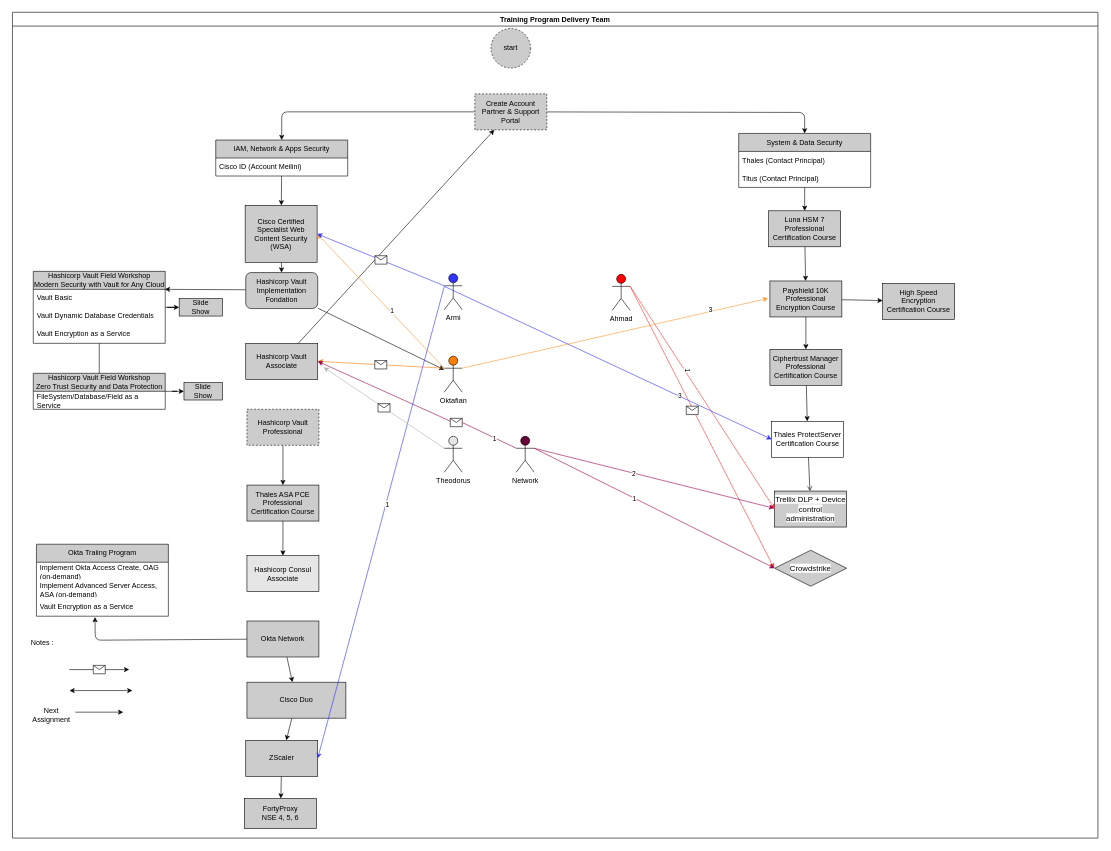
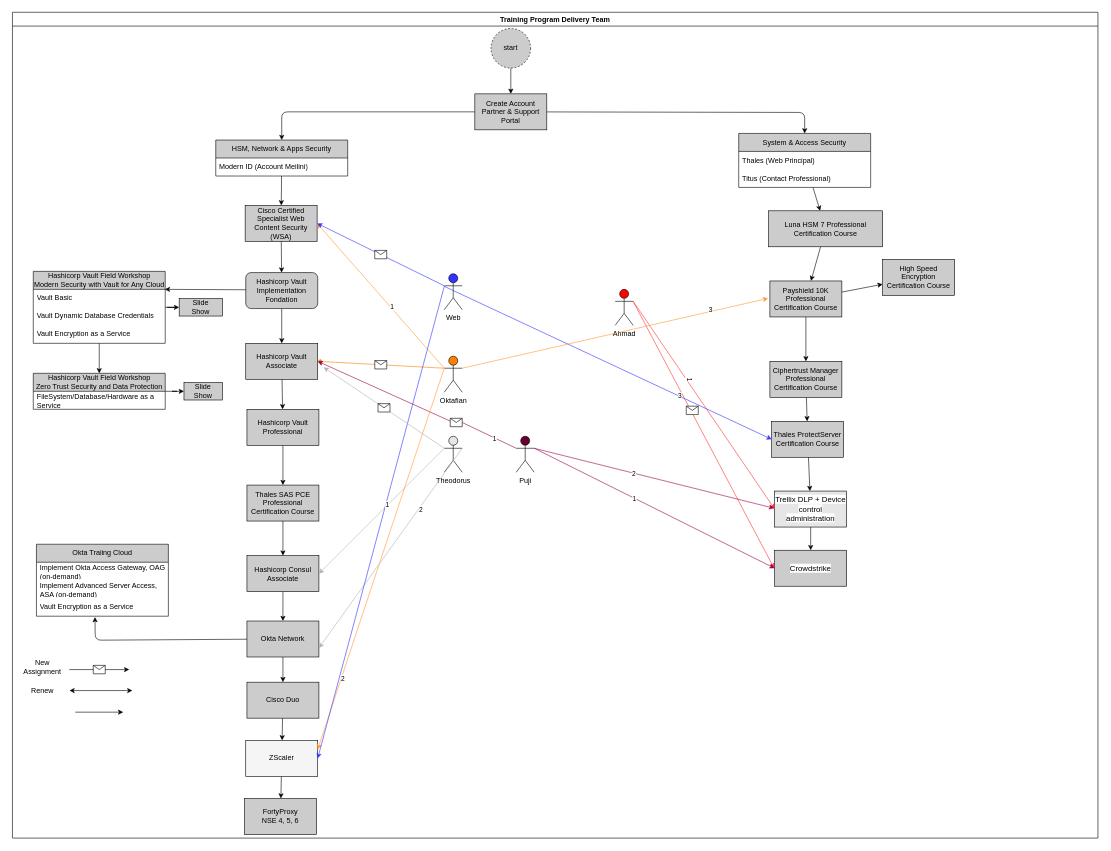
edge "start" -> "Create Account Partner & Support Portal": added
node "Create Account Partner & Support Portal": style dashed -> solid
node "System & Data Security": label "System & Data Security" -> "System & Access Security"
node "IAM, Network & Apps Security": label "IAM, Network & Apps Security" -> "HSM, Network & Apps Security"
node "Thales (Contact Principal)": label "Thales (Contact Principal)" -> "Thales (Web Principal)"
node "Cisco ID (Account Meilini)": label "Cisco ID (Account Meilini)" -> "Modern ID (Account Meilini)"
node "Titus (Contact Principal)": label "Titus (Contact Principal)" -> "Titus (Contact Professional)"
node "Luna HSM 7 Professional Certification Course": size 72x36 -> 114x36
node "Cisco Certified Specialist Web Content Security (WSA)": size 72x57 -> 72x36
node "Ahmad": moved (621, 293) -> (624, 308)
node "Payshield 10K Professional Encryption Course": label "Payshield 10K Professional Encryption Course" -> "Payshield 10K Professional Certification Course"
node "High Speed Encryption Certification Course": moved (919, 302) -> (919, 278)
node "Armi": label "Armi" -> "Web"
edge "Hashicorp Vault Associate" -> "Create Account Partner & Support Portal": now "Hashicorp Vault Associate" -> "Hashicorp Vault Professional"
edge "Hashicorp Vault Implementation Fondation" -> "Oktafian": now "Hashicorp Vault Implementation Fondation" -> "Hashicorp Vault Associate"
edge "Oktafian" -> "Hashicorp Vault Associate": arrowhead classic -> diamond
node "Ciphertrust Manager Professional Certification Course": moved (806, 368) -> (806, 380)
edge "Hashicorp Vault Field Workshop Modern Security with Vault for Any Cloud" -- "Hashicorp Vault Field Workshop Zero Trust Security and Data Protection": arrowhead none -> classic
node "FileSystem/Database/Field as a Service": label "FileSystem/Database/Field as a Service" -> "FileSystem/Database/Hardware as a Service"
node "Hashicorp Vault Professional": style dashed -> solid
node "Thales ProtectServer Certification Course": fillcolor #ffffff -> #cccccc
node "Network": label "Network" -> "Puji"
edge "Theodorus" -> "Hashicorp Consul Associate": added
edge "Thales ProtectServer Certification Course" -> "Trellix DLP + Device control administration": arrowhead open -> classic
node "Thales ASA PCE Professional Certification Course": label "Thales ASA PCE Professional Certification Course" -> "Thales SAS PCE Professional Certification Course"
edge "Theodorus" -> "Okta Network": added, label "2"
node "Trellix DLP + Device control administration": fillcolor #cccccc -> #e6e6e6
edge "Trellix DLP + Device control administration" -> "Crowdstrike": added
node "Okta Traiing Program": label "Okta Traiing Program" -> "Okta Traiing Cloud"
node "Crowdstrike": shape diamond -> rectangle
node "Implement Okta Access Create, OAG (on-demand)": label "Implement Okta Access Create, OAG (on-demand)" -> "Implement Okta Access Gateway, OAG (on-demand)"
node "Hashicorp Consul Associate": fillcolor #e6e6e6 -> #cccccc
edge "Hashicorp Consul Associate" -> "Okta Network": added
edge "Oktafian" -> "ZScaler": added, label "2"
node "Notes :": removed
node "New Assignment": added
node "Renew": added
node "Cisco Duo": size 99x36 -> 72x36
node "Next Assignment": removed
node "ZScaler": fillcolor #cccccc -> #f5f5f5
node "FortyProxy NSE 4, 5, 6": size 72x30 -> 72x36
